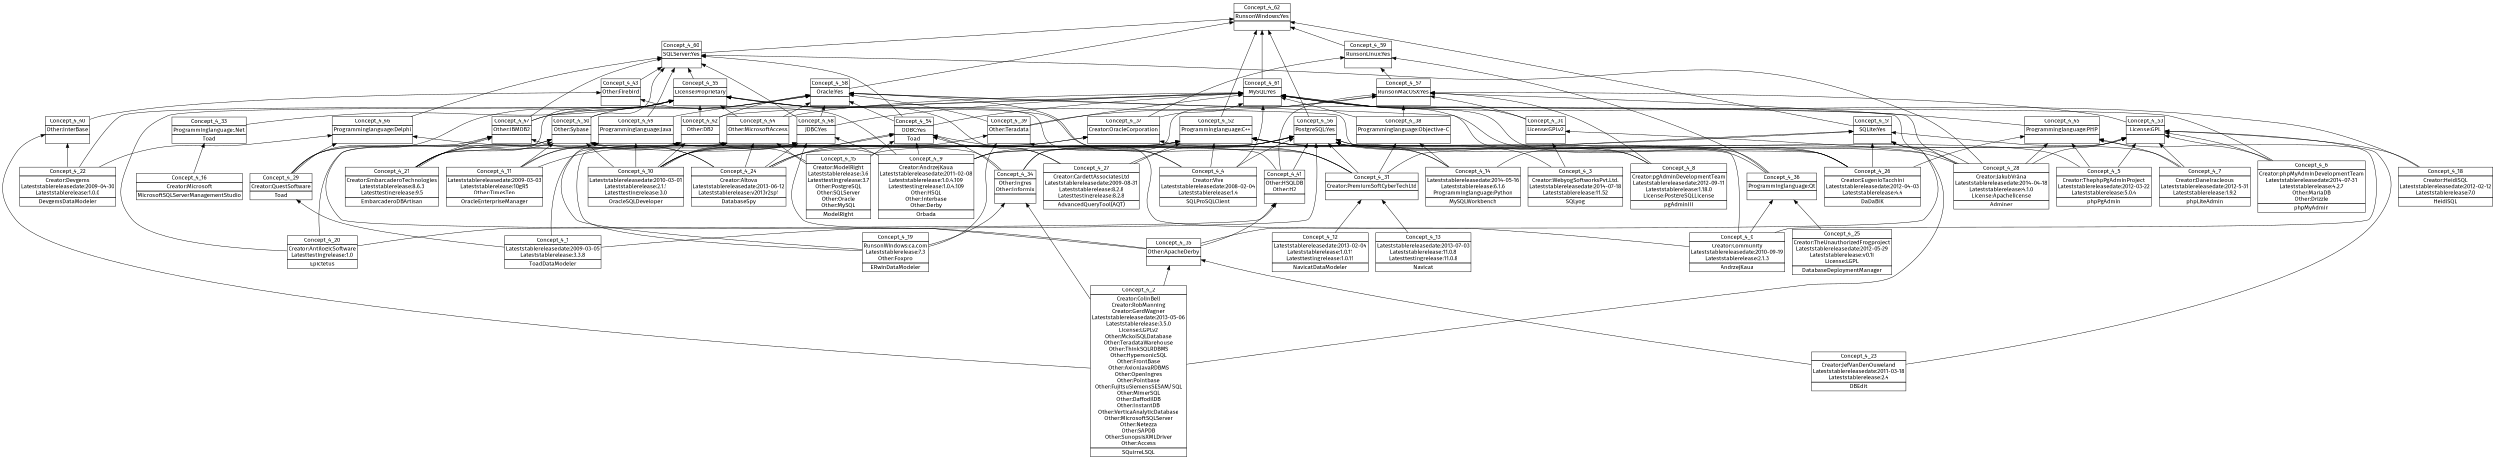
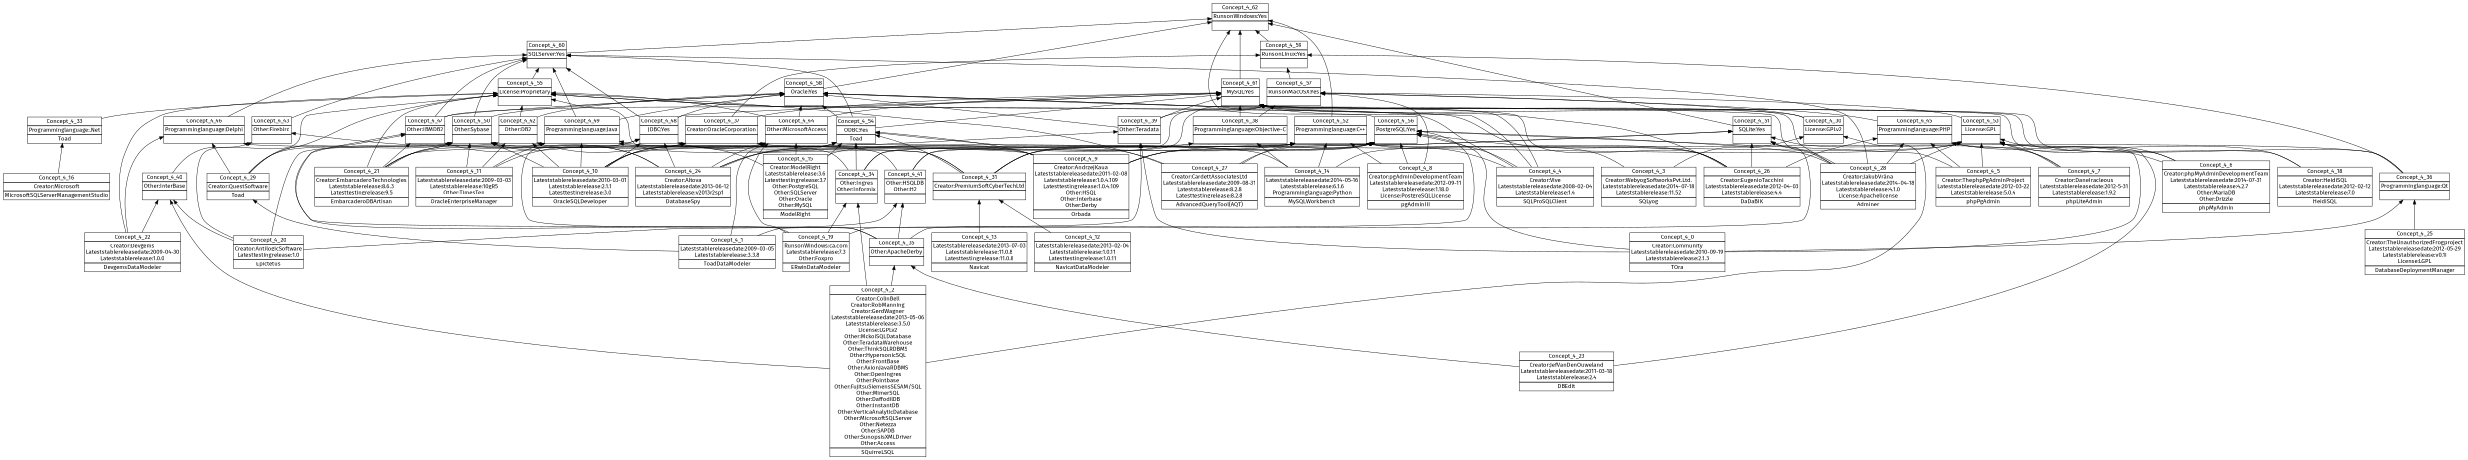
edge "Concept_4_42" -> "Concept_4_61": removed
edge "Concept_4_20" -> "Concept_4_40": added
node "Concept_4_0": text "AndrzejKaua" -> "TOra"
